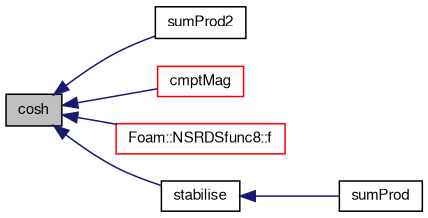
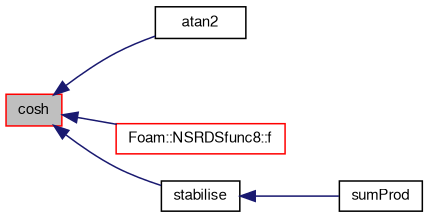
node "sumProd2": label "sumProd2" -> "atan2"
node "cmptMag": removed
node "cosh": color black -> red
